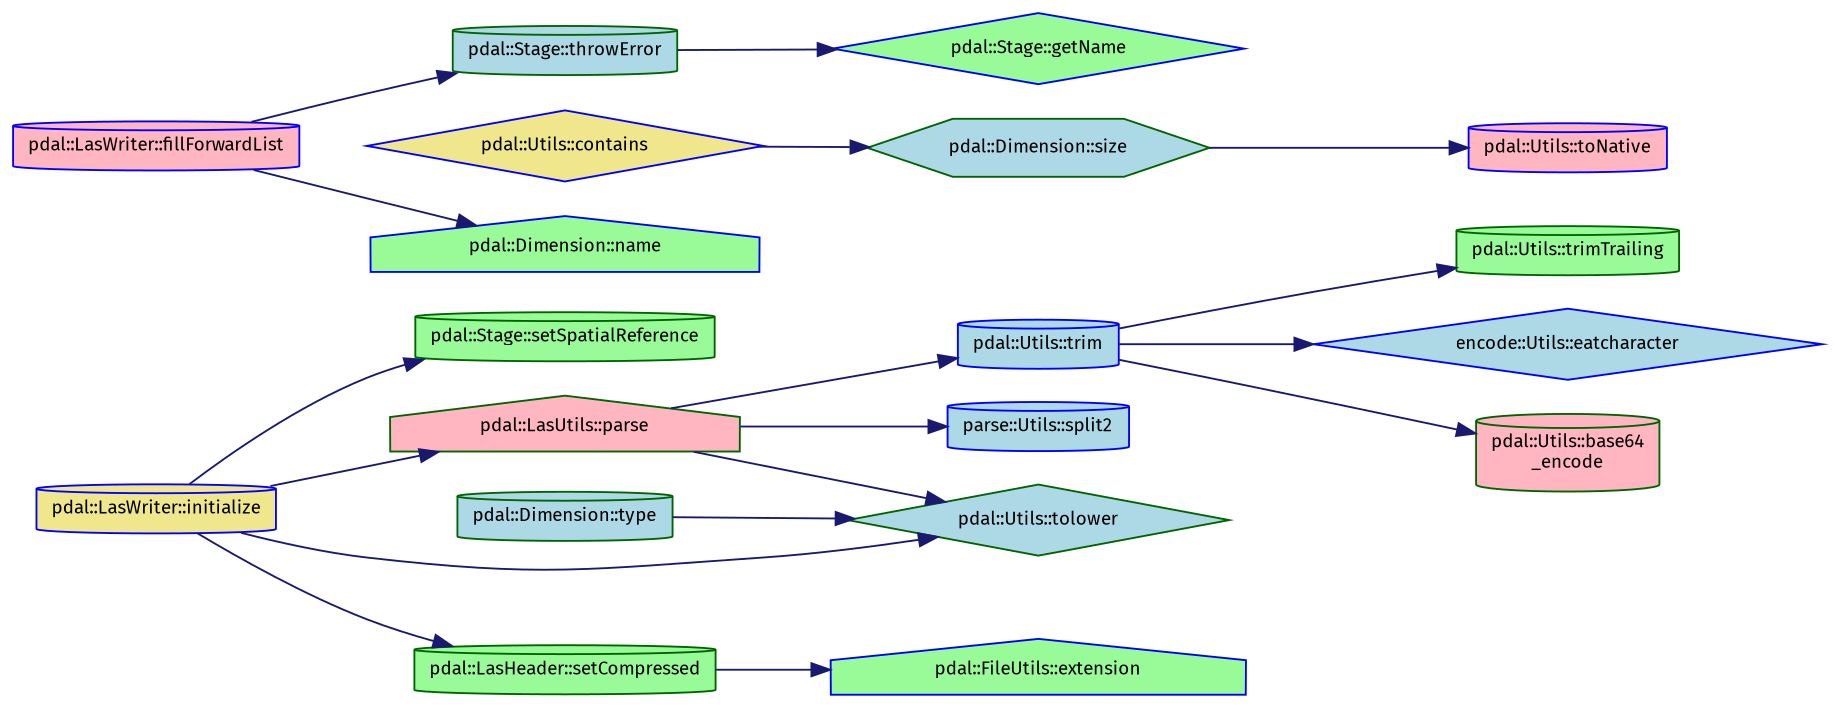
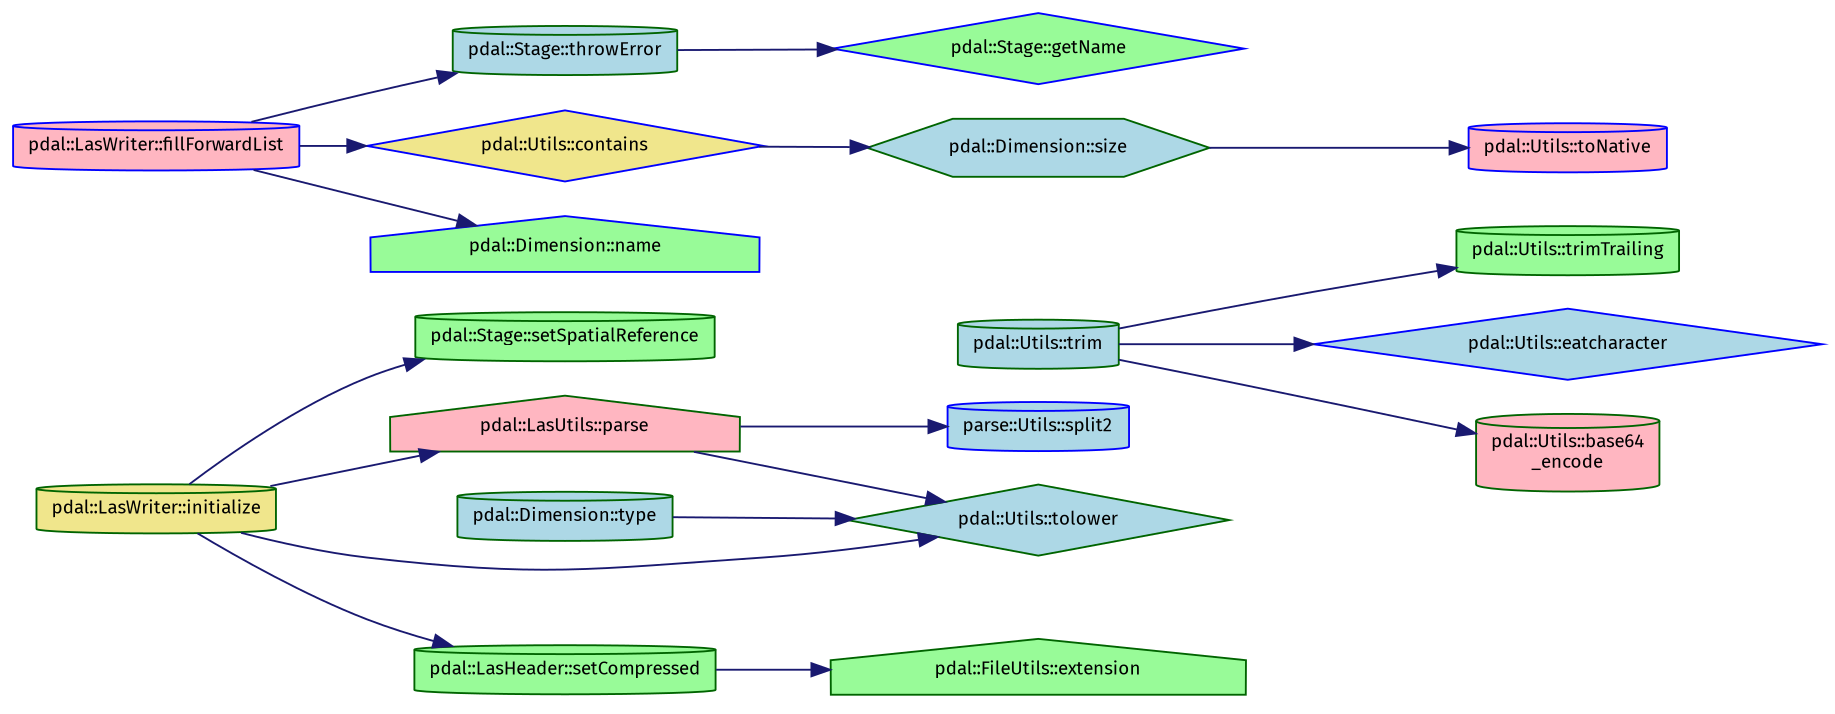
edge "pdal::LasWriter::fillForwardList" -> "pdal::Utils::contains": added
node "pdal::Utils::trim": color blue -> darkgreen
node "encode::Utils::eatcharacter": label "encode::Utils::eatcharacter" -> "pdal::Utils::eatcharacter"
edge "pdal::LasUtils::parse" -> "pdal::Utils::trim": removed
node "pdal::LasWriter::initialize": color blue -> darkgreen
node "pdal::FileUtils::extension": color blue -> darkgreen
